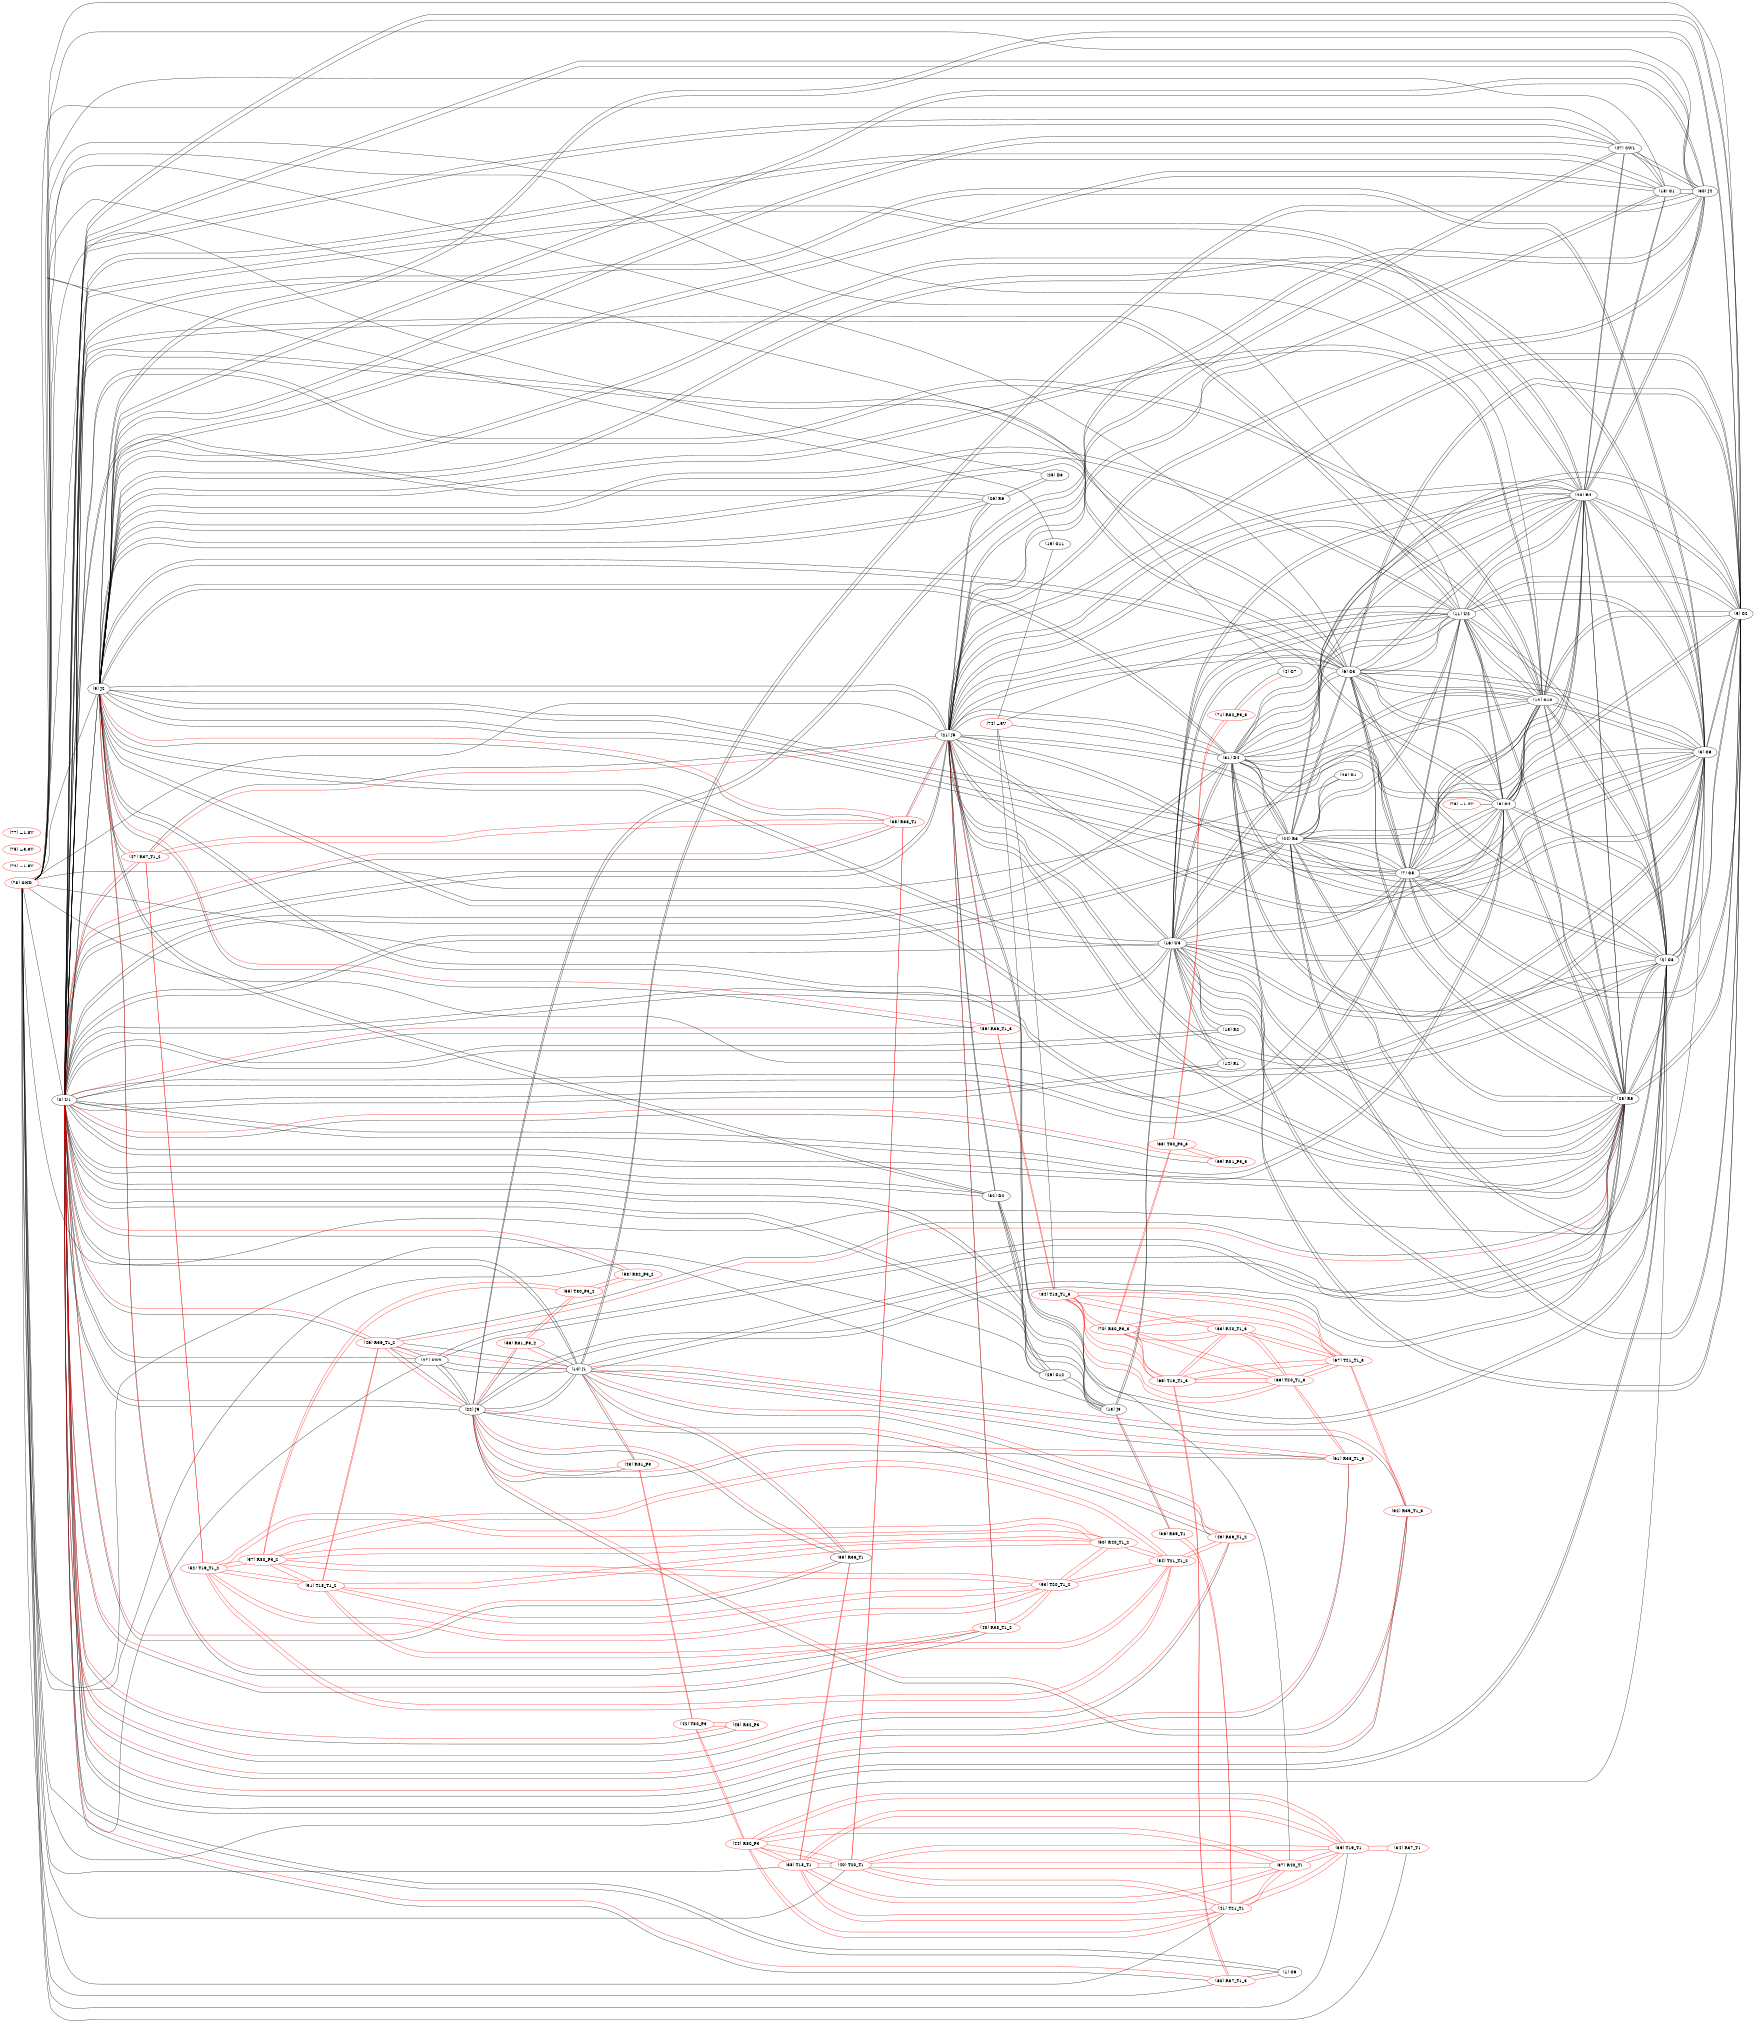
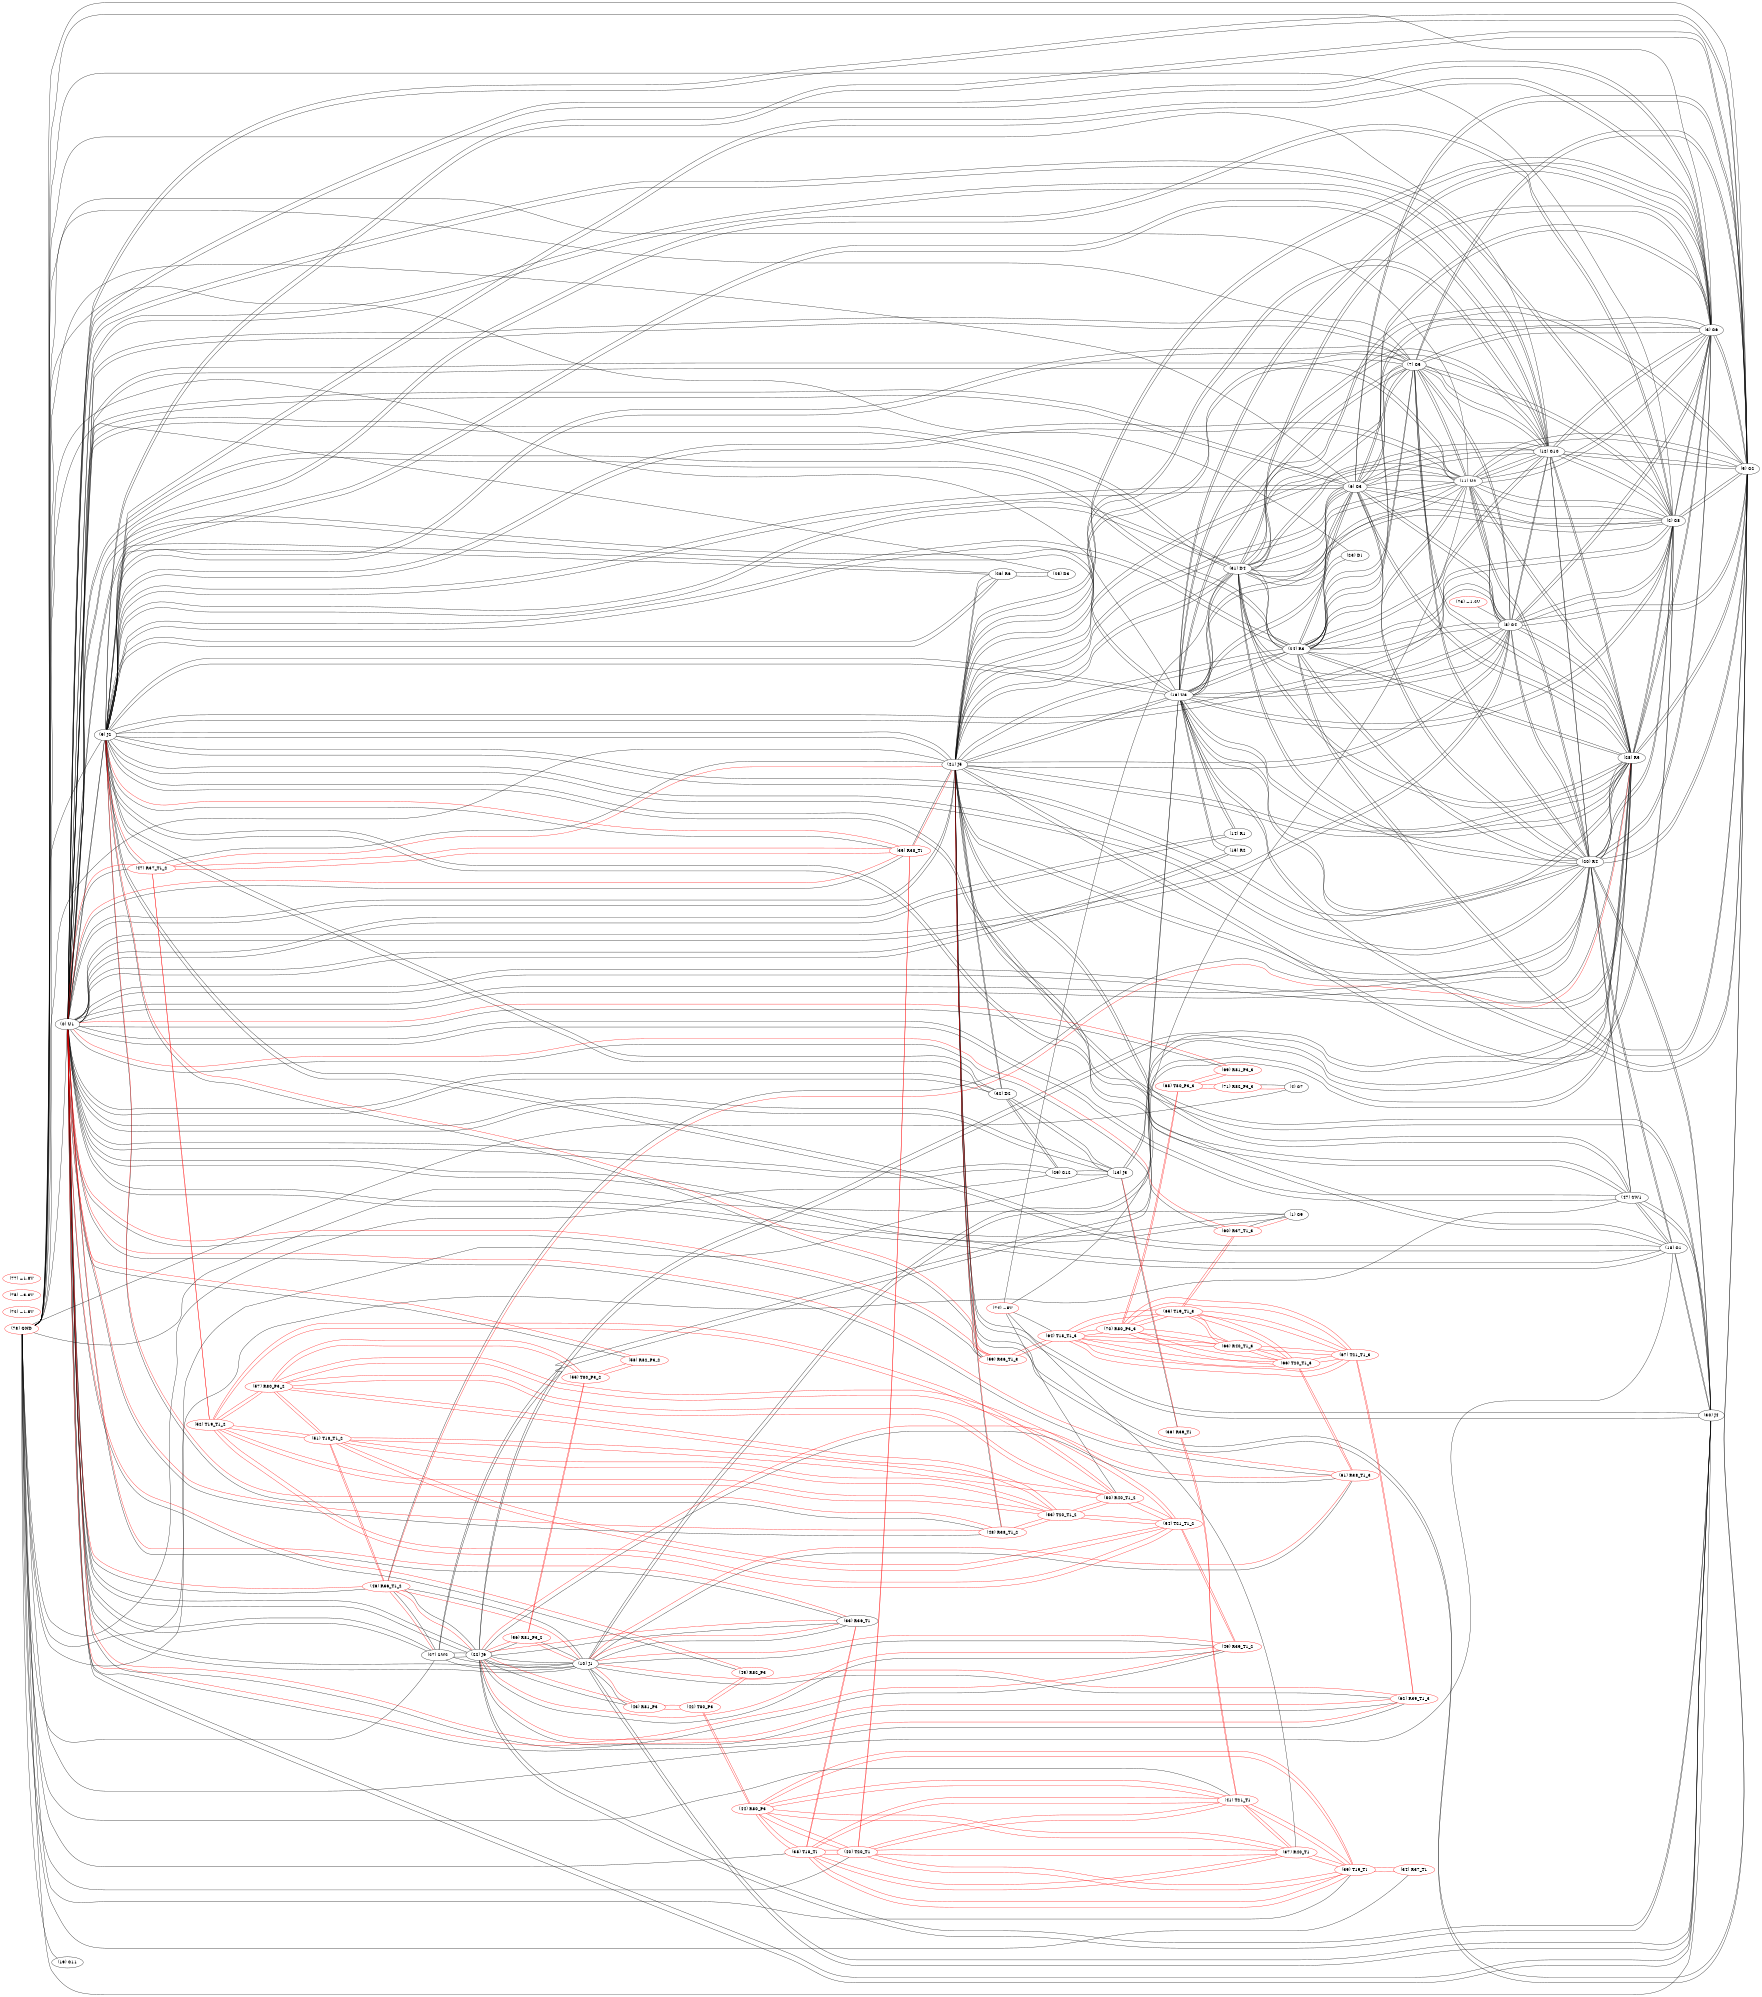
edge "(19) C11" -- "(74) +5V": now "(50) R40_T1_2" -- "(74) +5V"
edge "(78) GND" -- "(60) R37_T1_3": now "(78) GND" -- "(1) C9"
